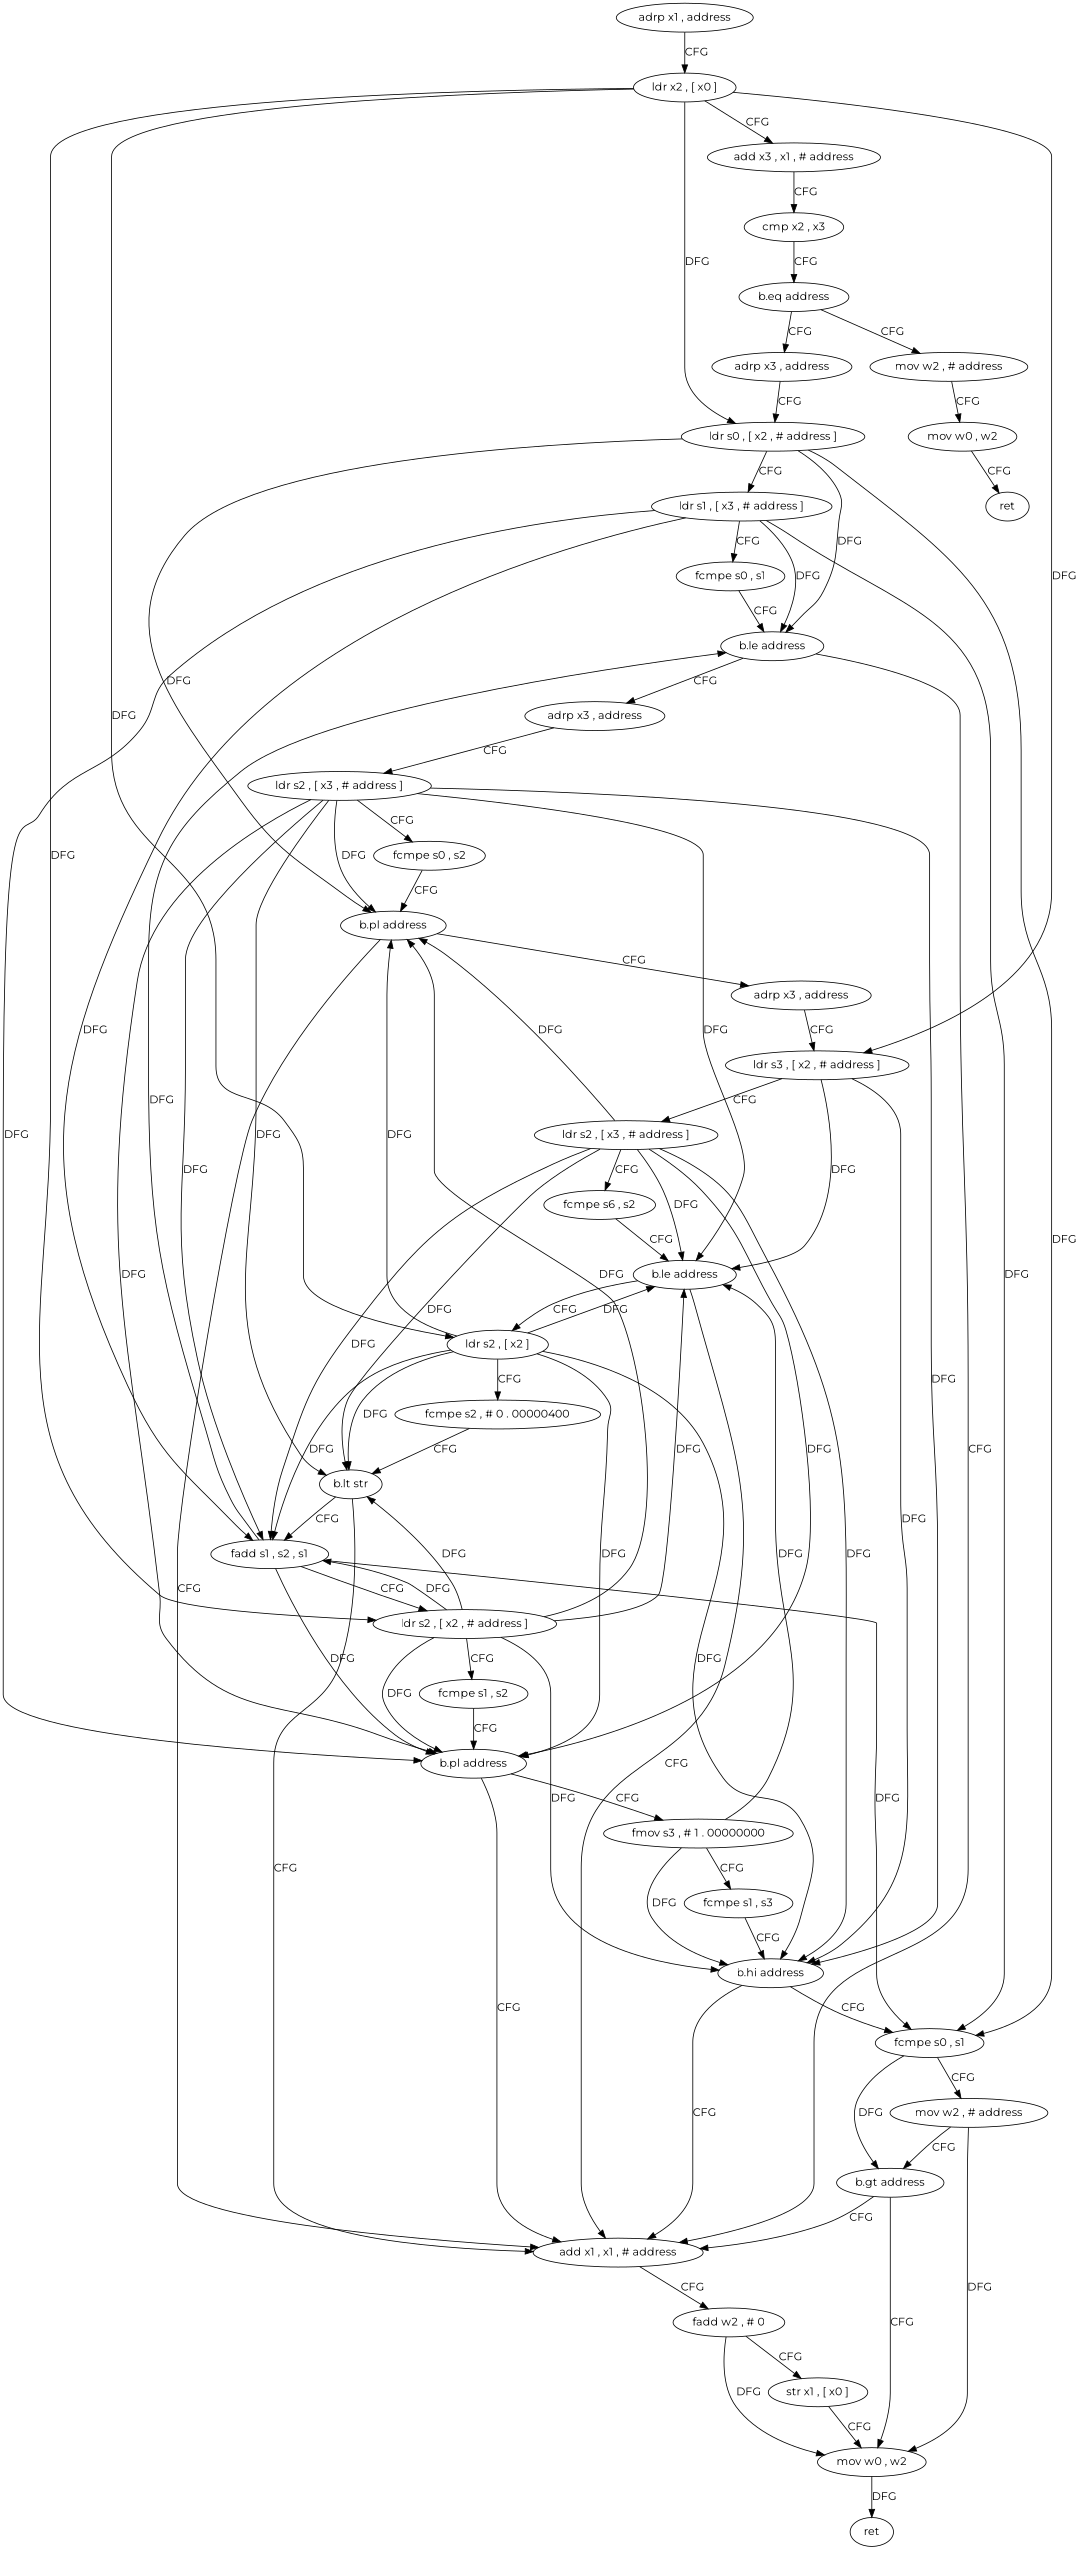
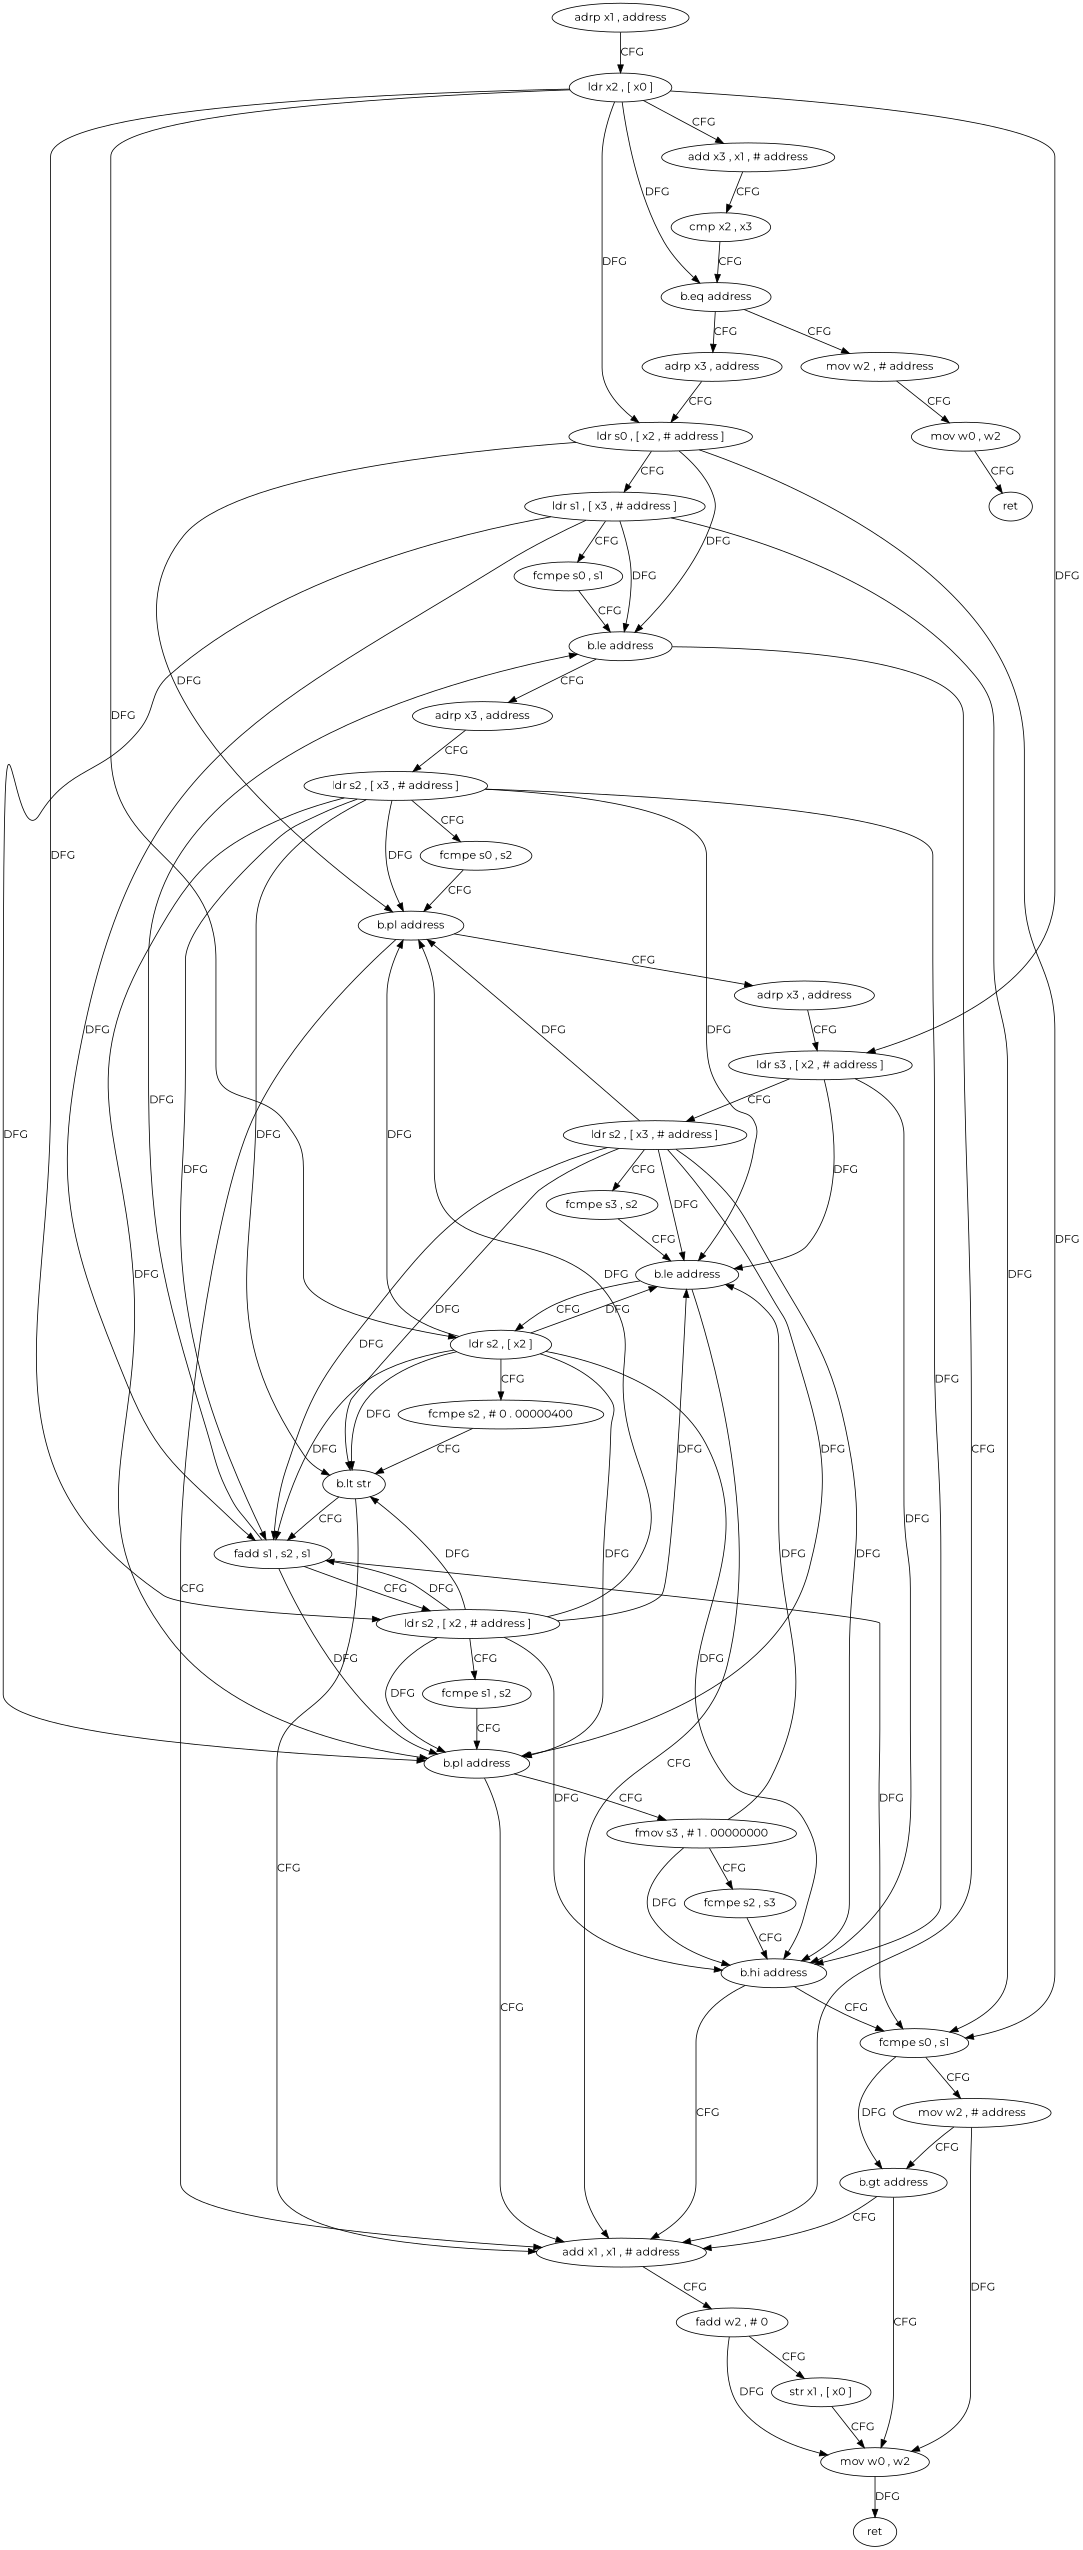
edge "ldr x2 , [ x0 ]" -> "b.eq address": added, label "DFG"
node "fcmpe s6 , s2": label "fcmpe s6 , s2" -> "fcmpe s3 , s2"
node "fcmpe s1 , s3": label "fcmpe s1 , s3" -> "fcmpe s2 , s3"
